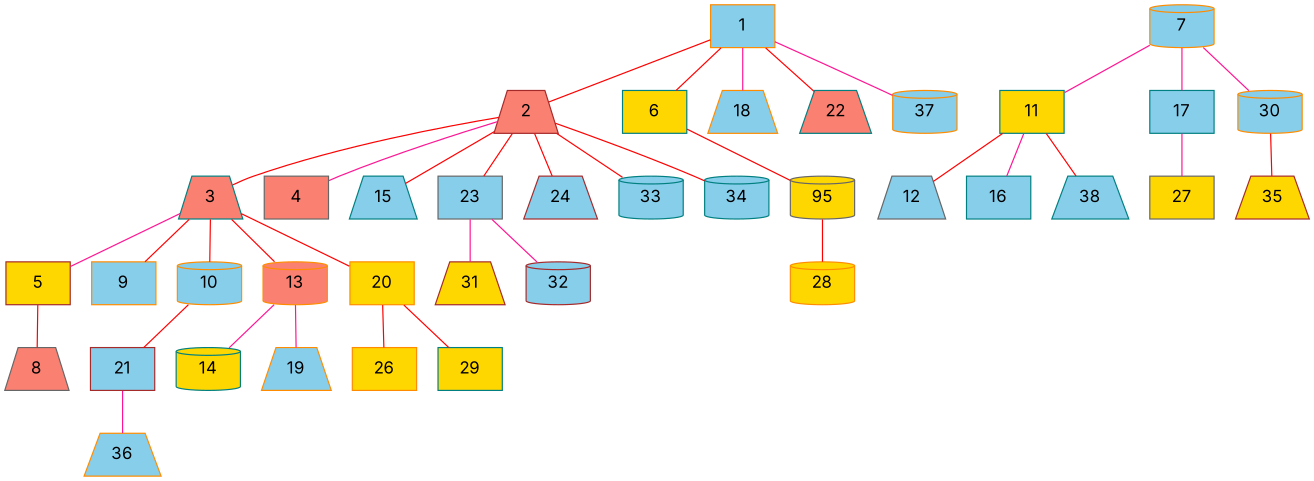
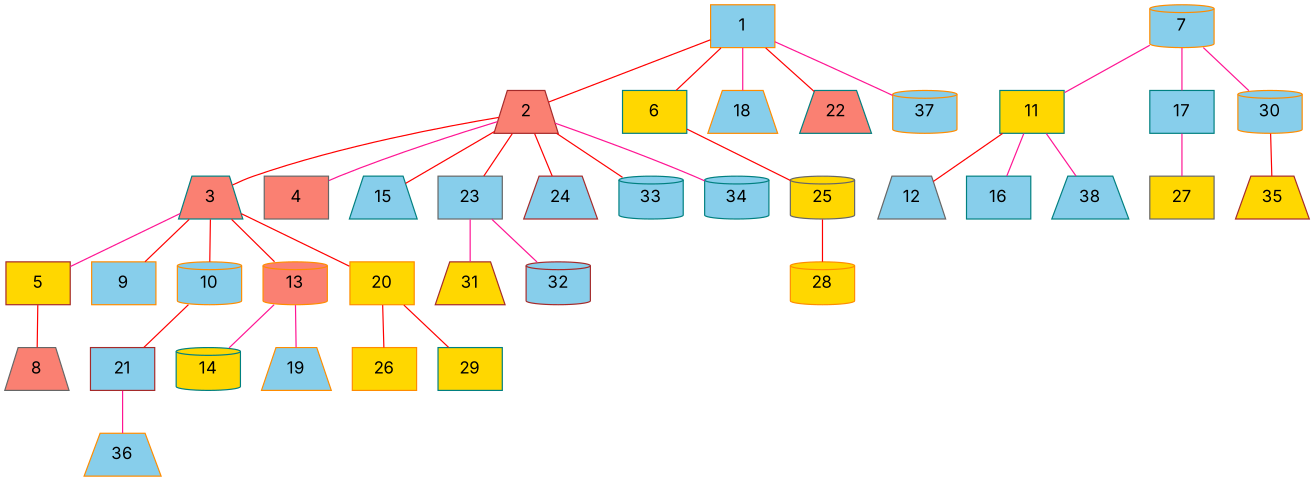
edge "2" -- "34": color red -> deeppink
edge "11" -- "38": color red -> deeppink
node "95": label "95" -> "25"
